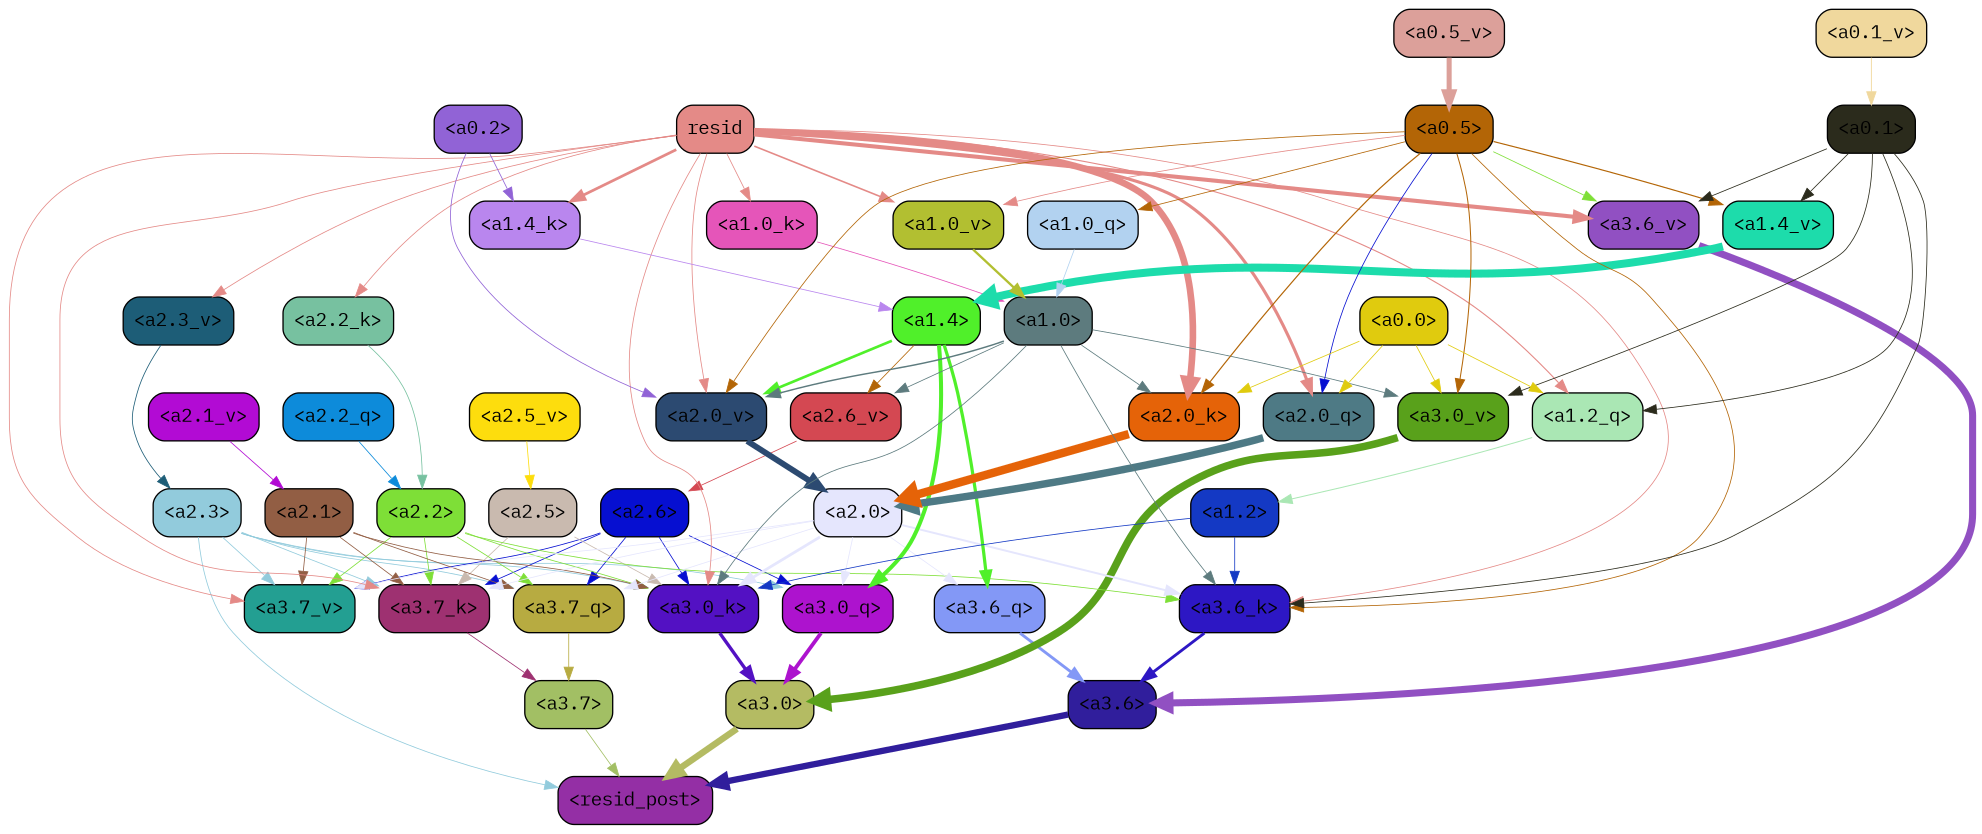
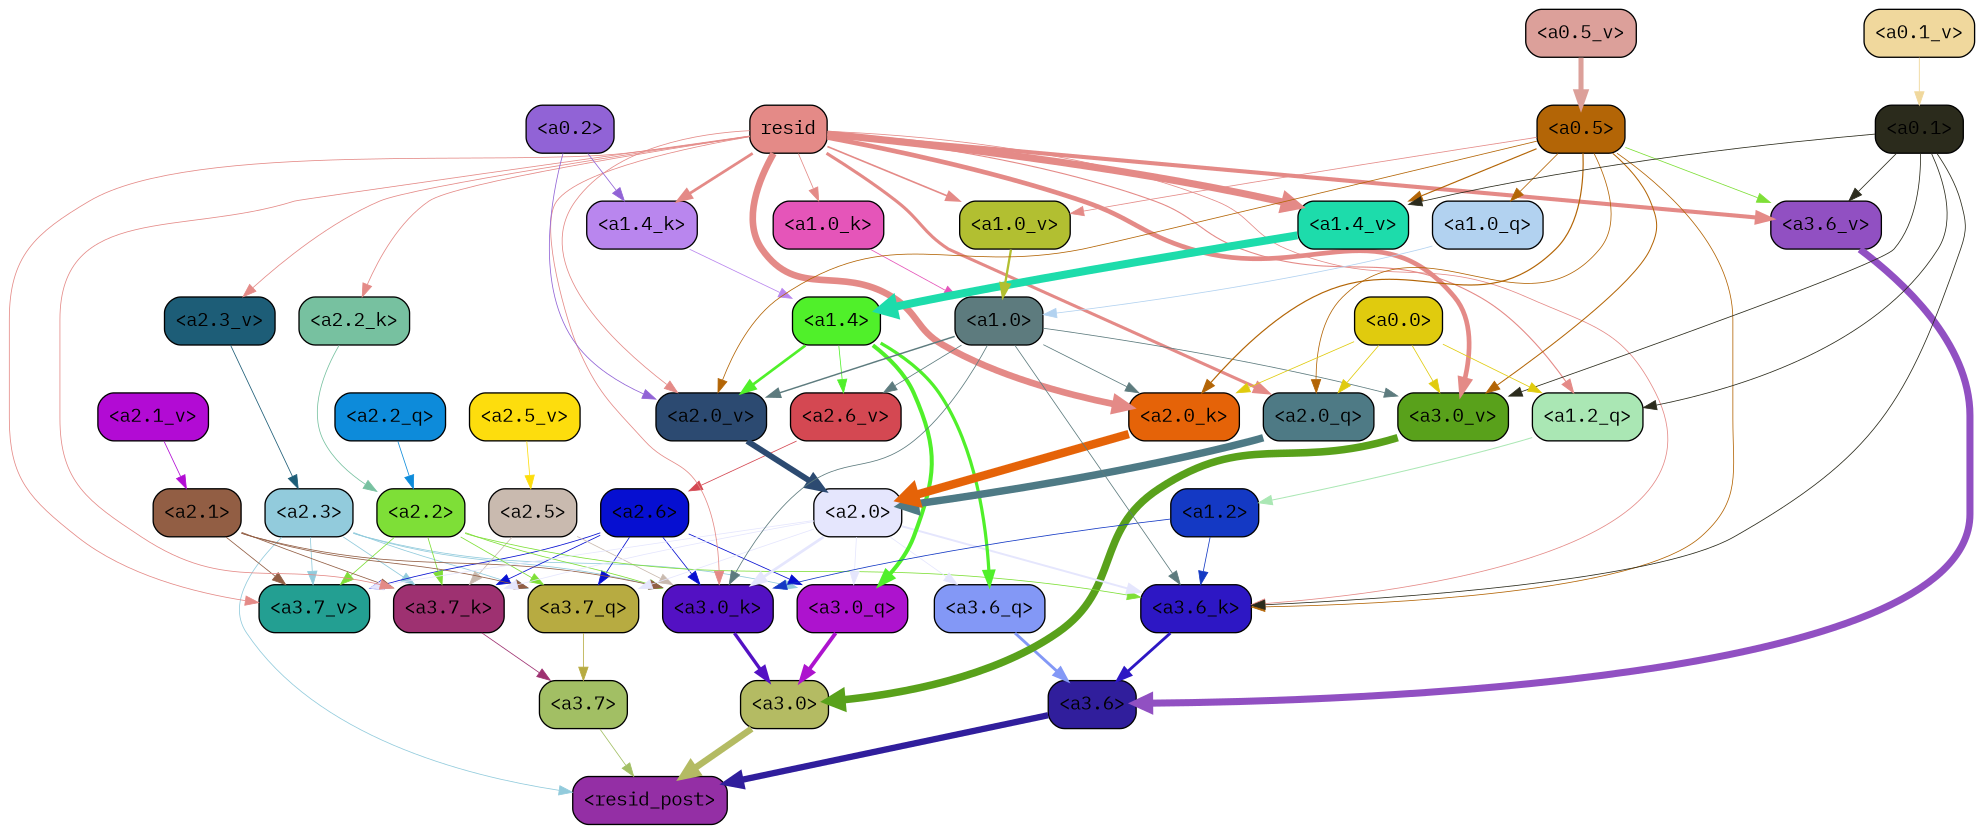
edge "resid" -> "<a1.4_v>": added
edge "resid" -> "<a3.0_v>": added
edge "<a0.5>" -> "<a2.0_q>": color #060fd1 -> #b36506
edge "<a1.4>" -> "<a2.6_v>": color #b36506 -> #50f02a
